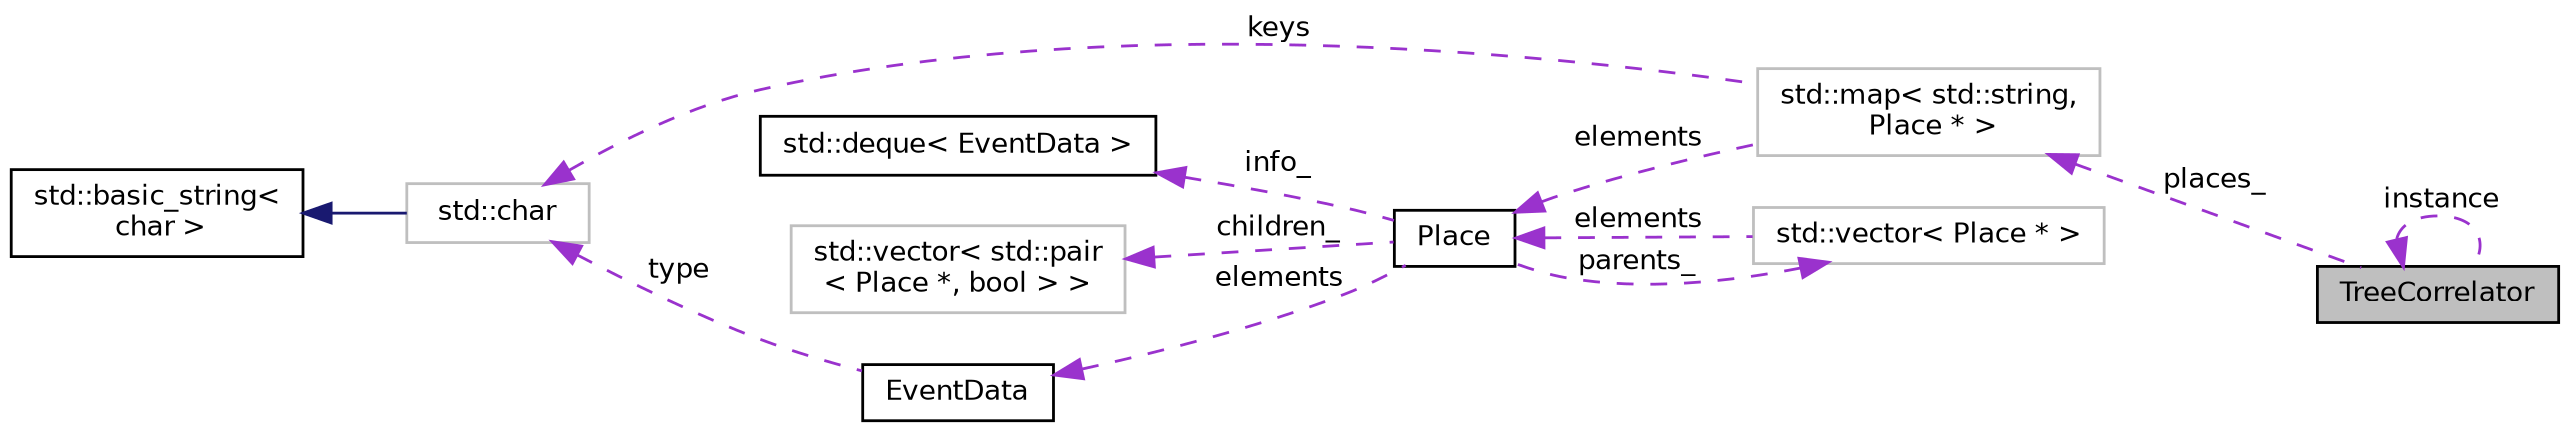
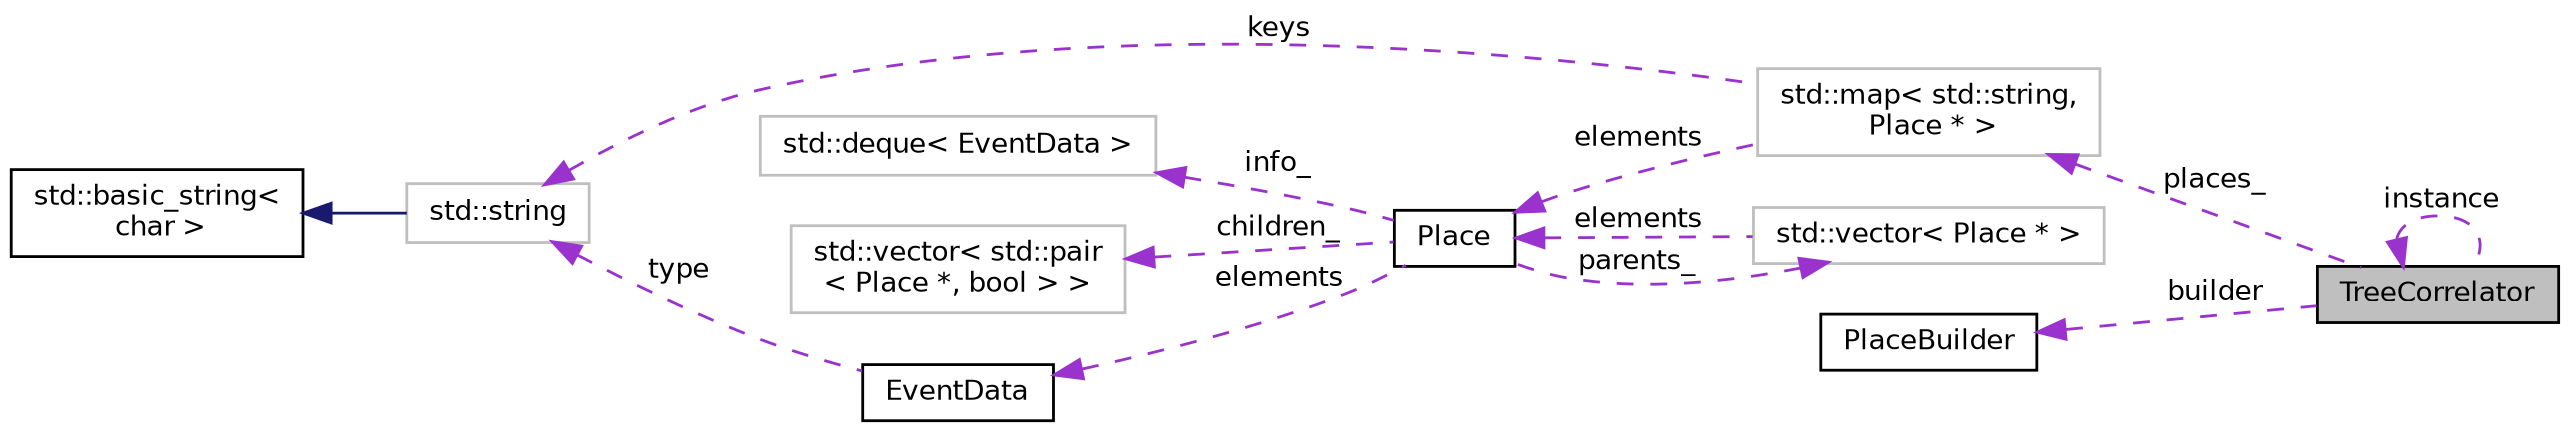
node "std::deque< EventData >": color black -> grey75
node "std::char": label "std::char" -> "std::string"
node "PlaceBuilder": added
